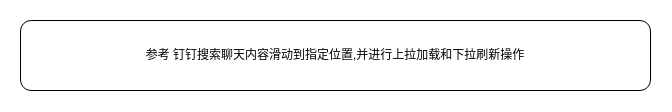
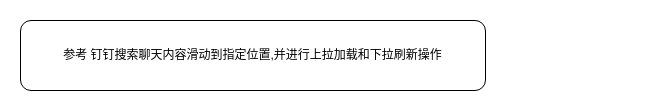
node "参考 钉钉搜索聊天内容滑动到指定位置,并进行上拉加载和下拉刷新操作": size 630x70 -> 465x70
